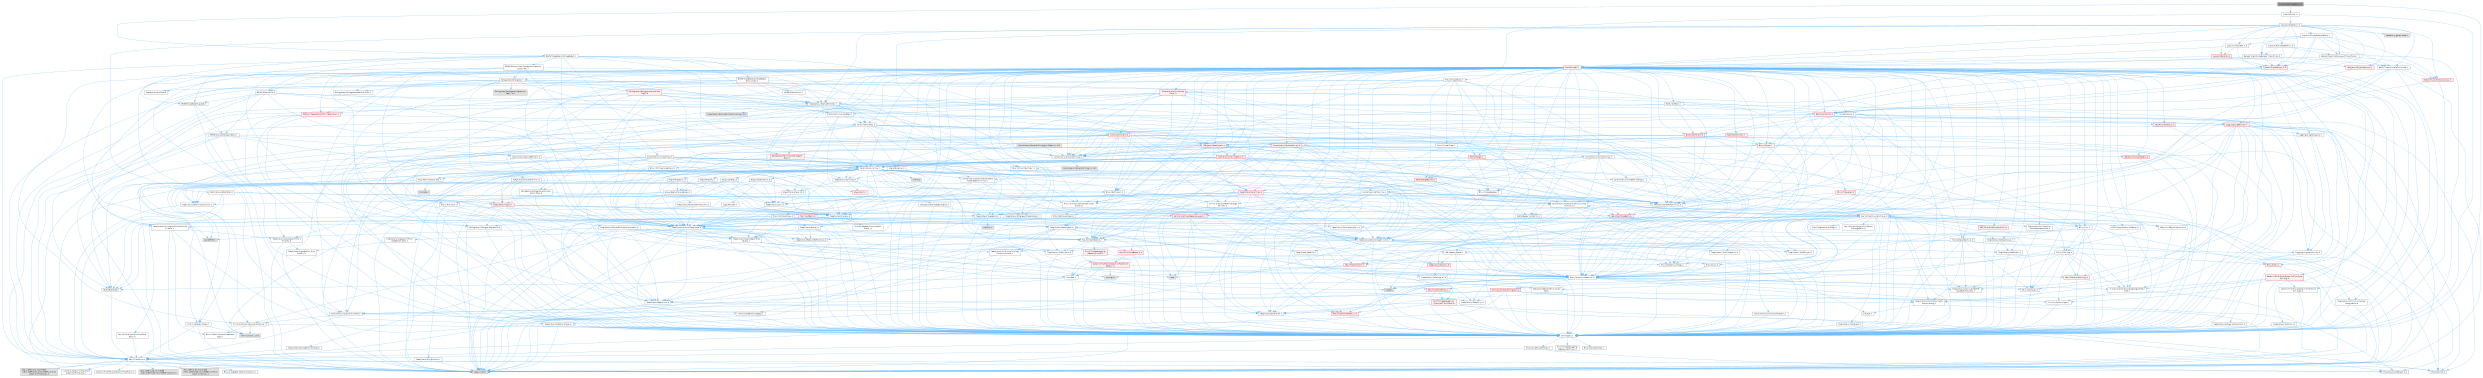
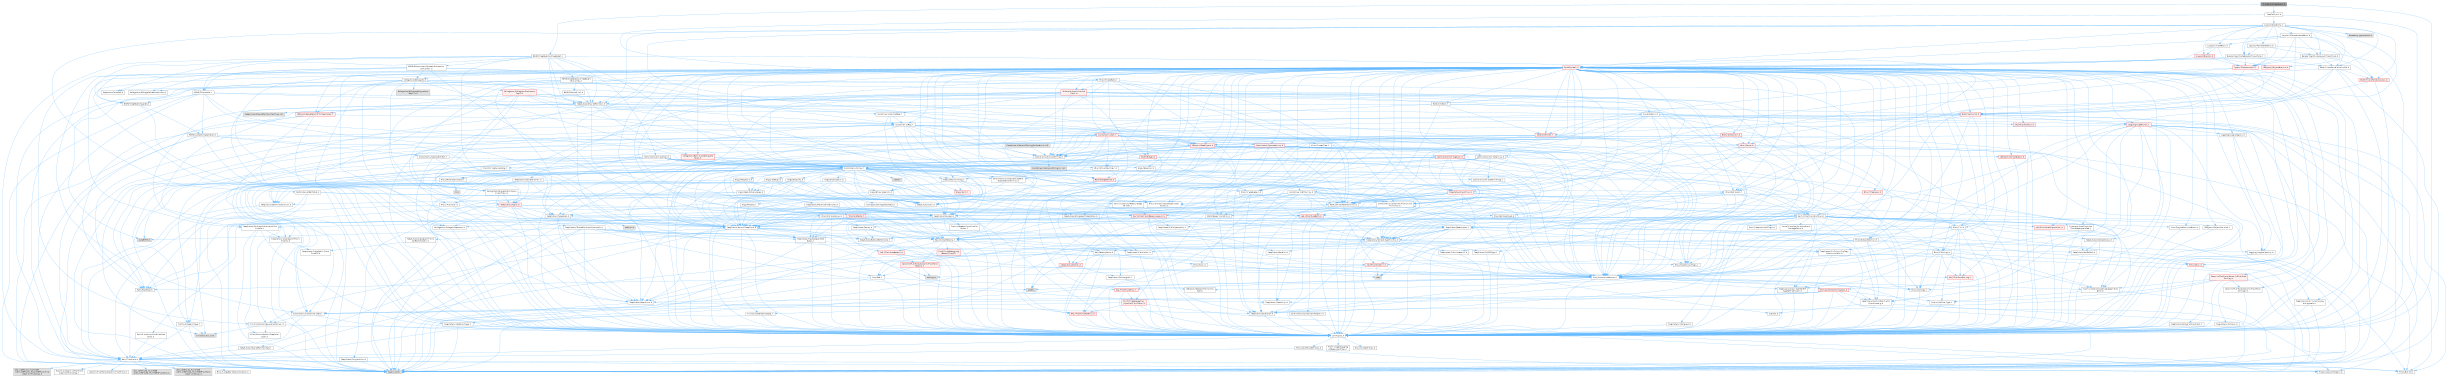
edge "Internationalization /Text.h" -> "Templates/IsPODType.h": now "Internationalization /Text.h" -> "Misc/AssertionMacros.h"
node "iterator": label "iterator" -> "inl"
